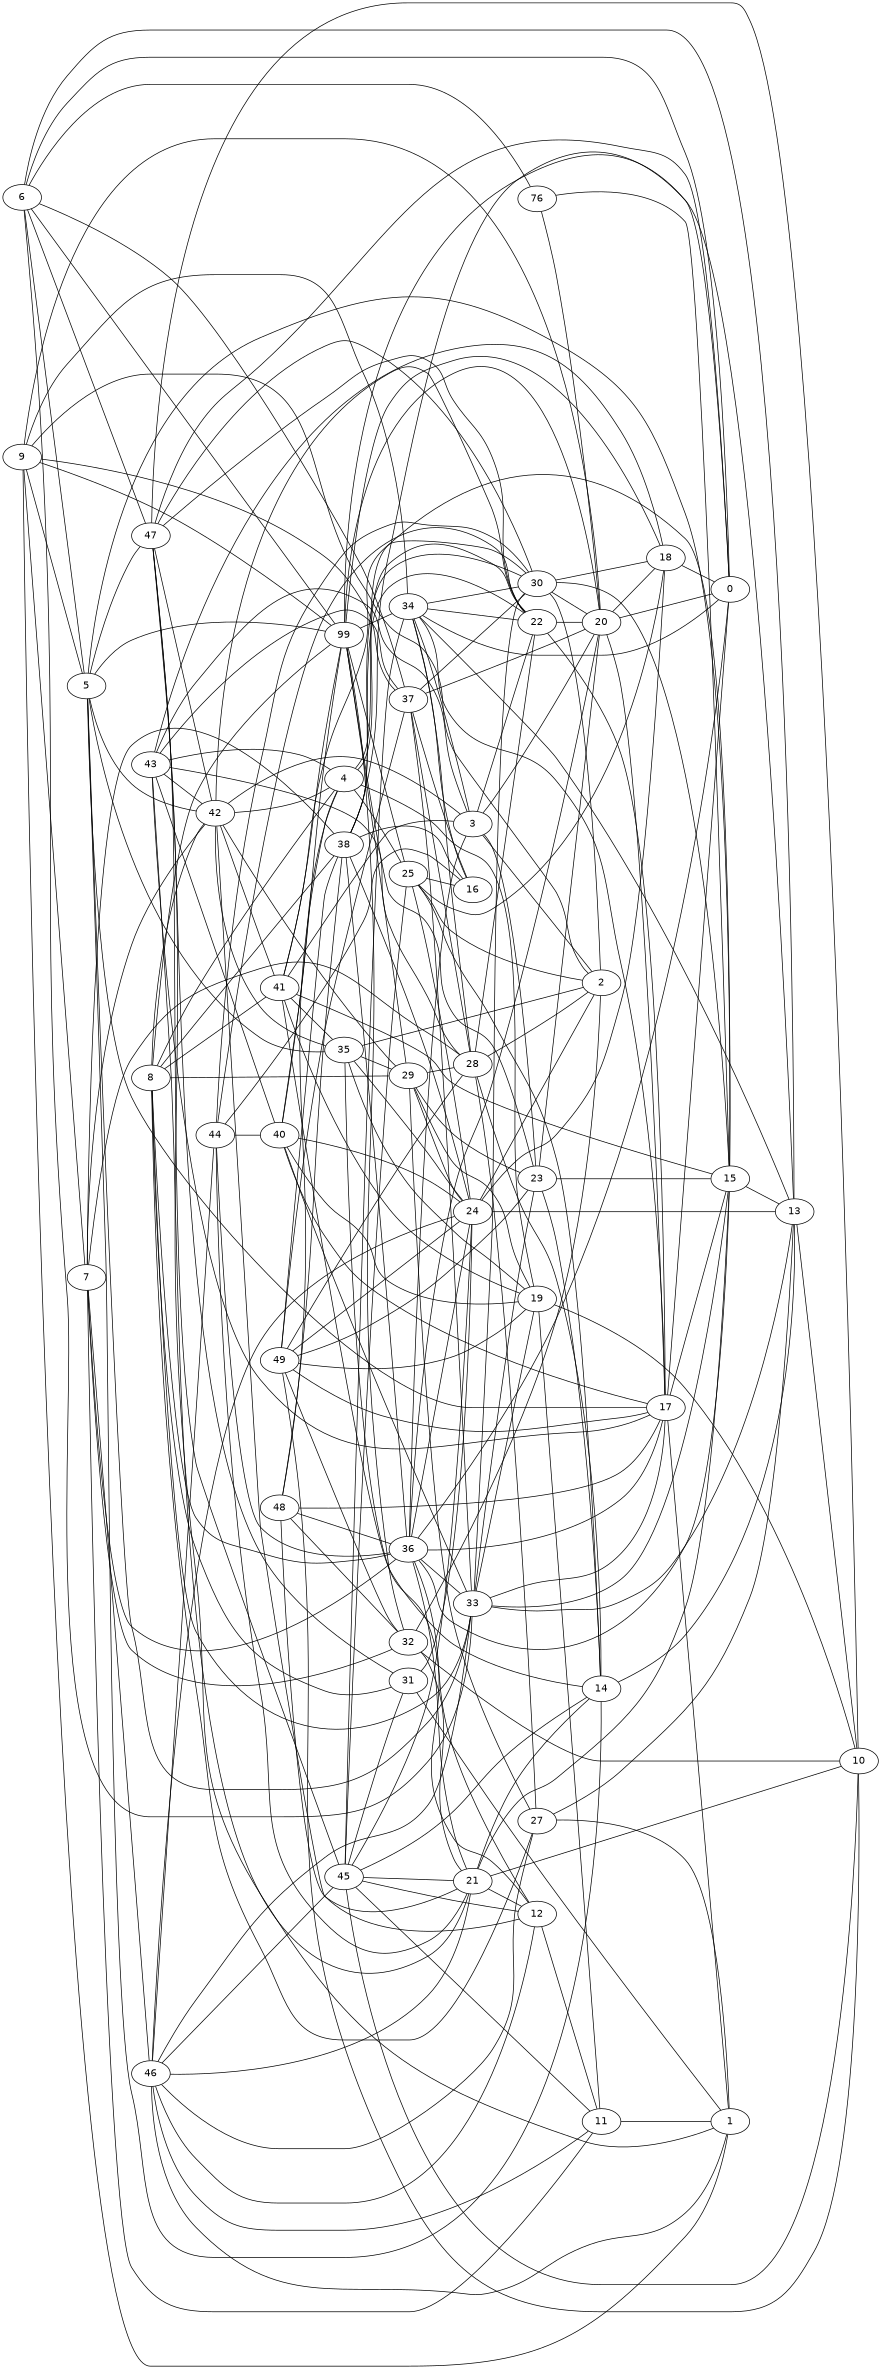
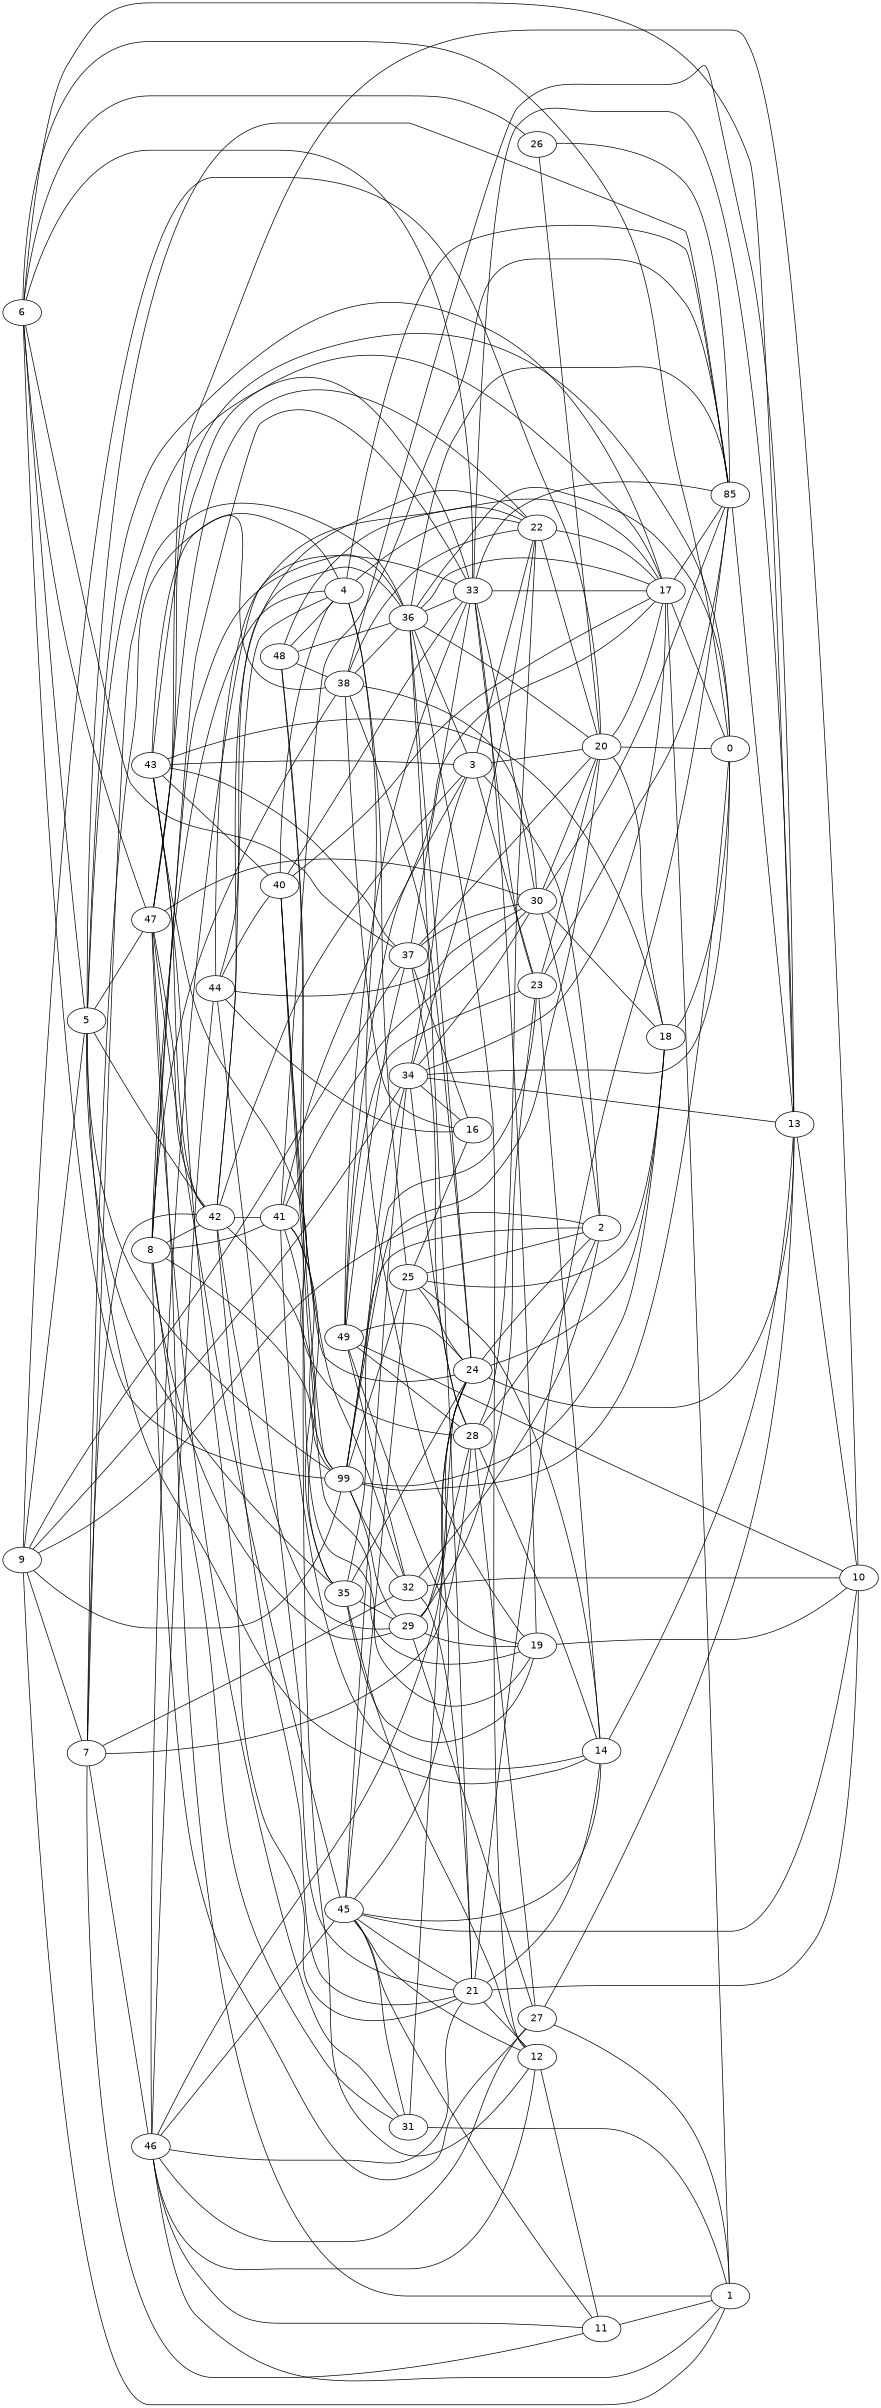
node "76": label "76" -> "26"
edge "38" -- "49": now "33" -- "49"
node "15": label "15" -> "85"
edge "19" -- "11": removed
